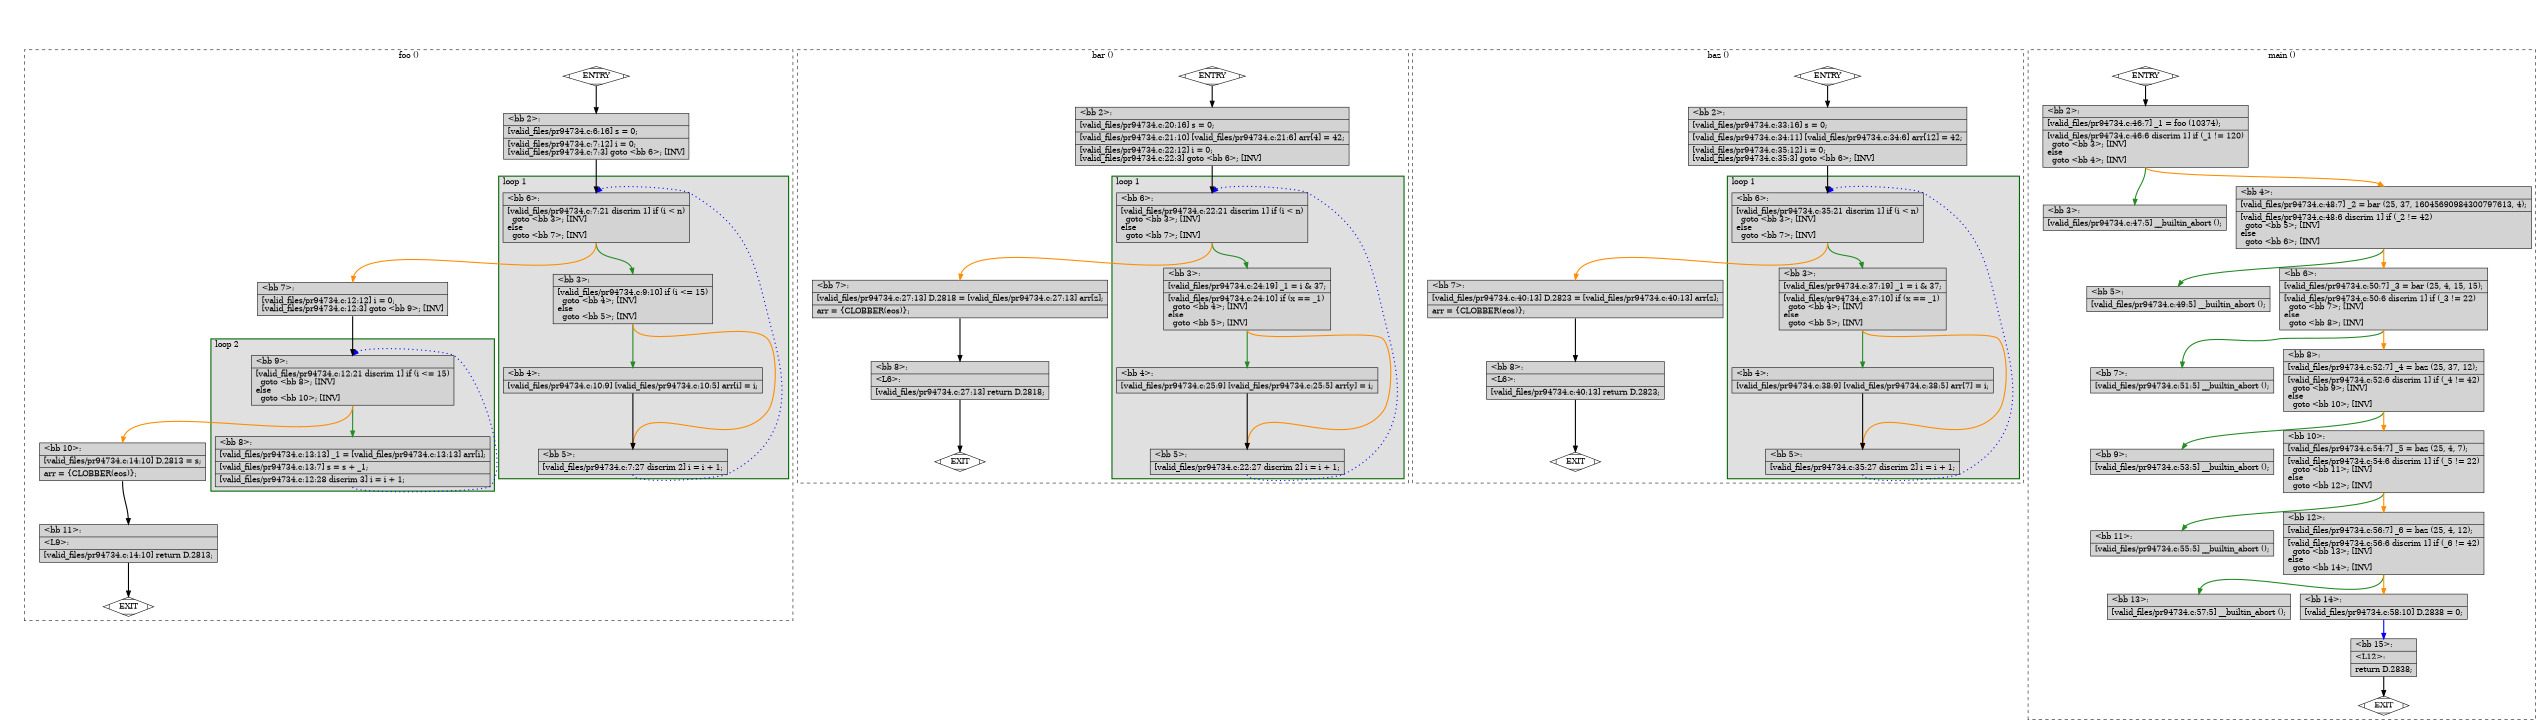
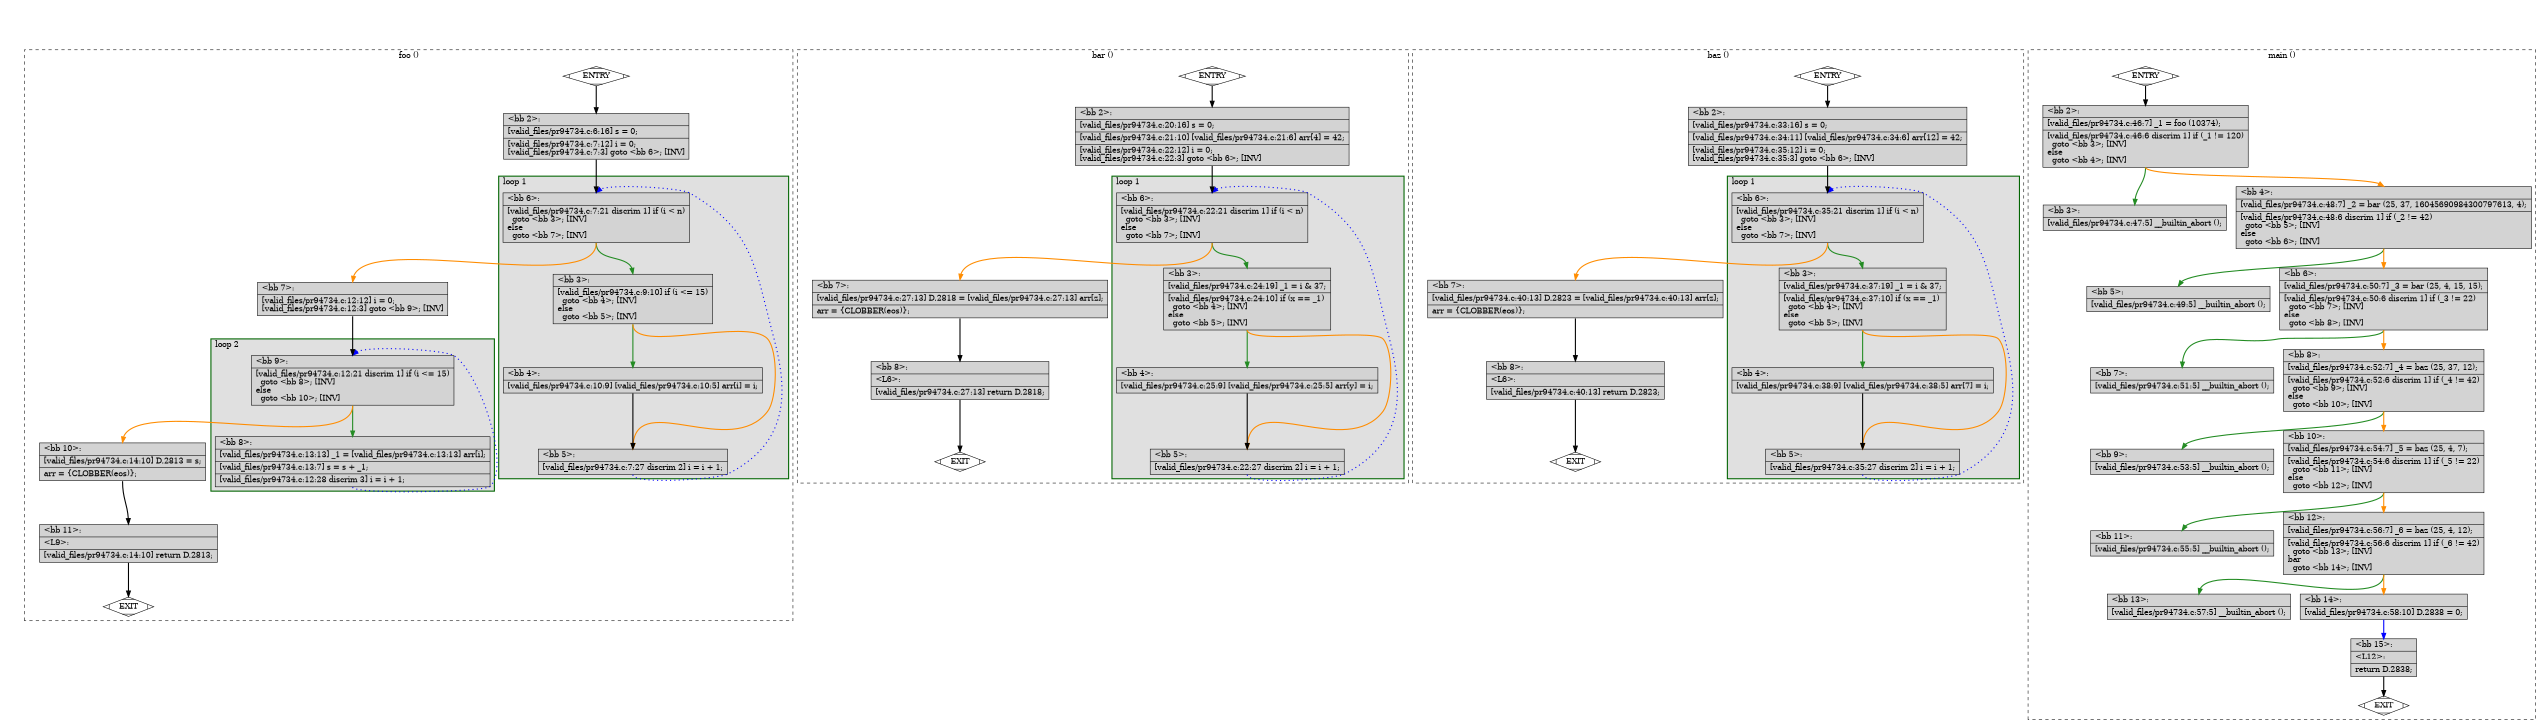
node "<bb 12>:": text "else" -> "bar"
